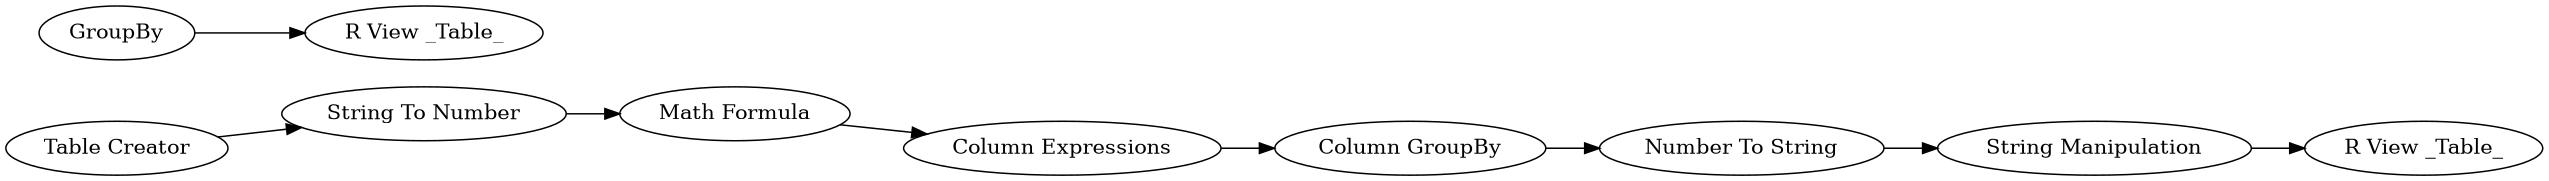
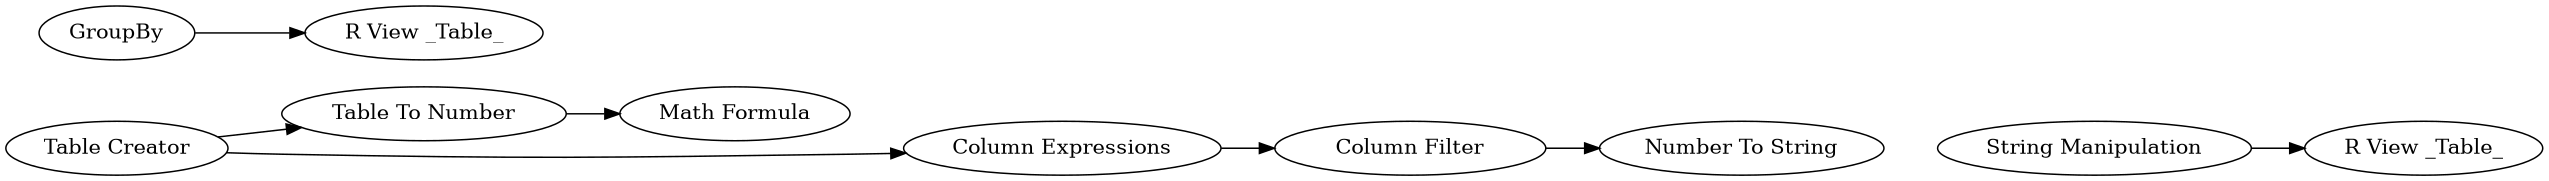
node "String To Number": label "String To Number" -> "Table To Number"
edge "Math Formula" -> "Column Expressions": now "Table Creator" -> "Column Expressions"
node "Column GroupBy": label "Column GroupBy" -> "Column Filter"
edge "Number To String" -> "String Manipulation": removed
